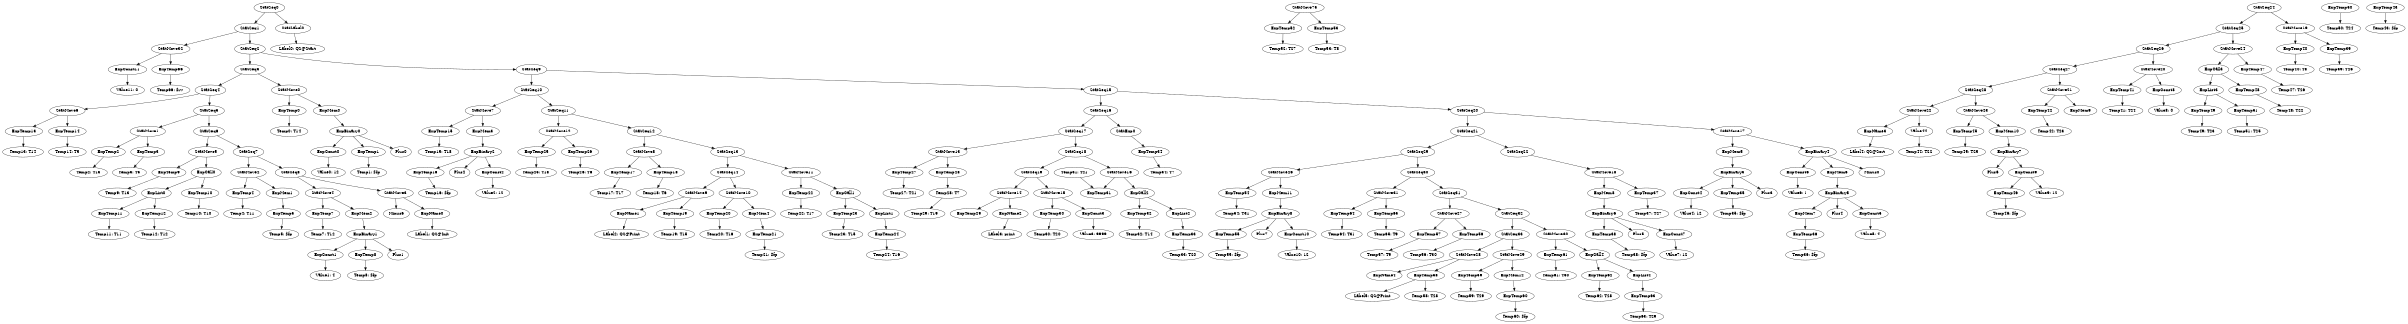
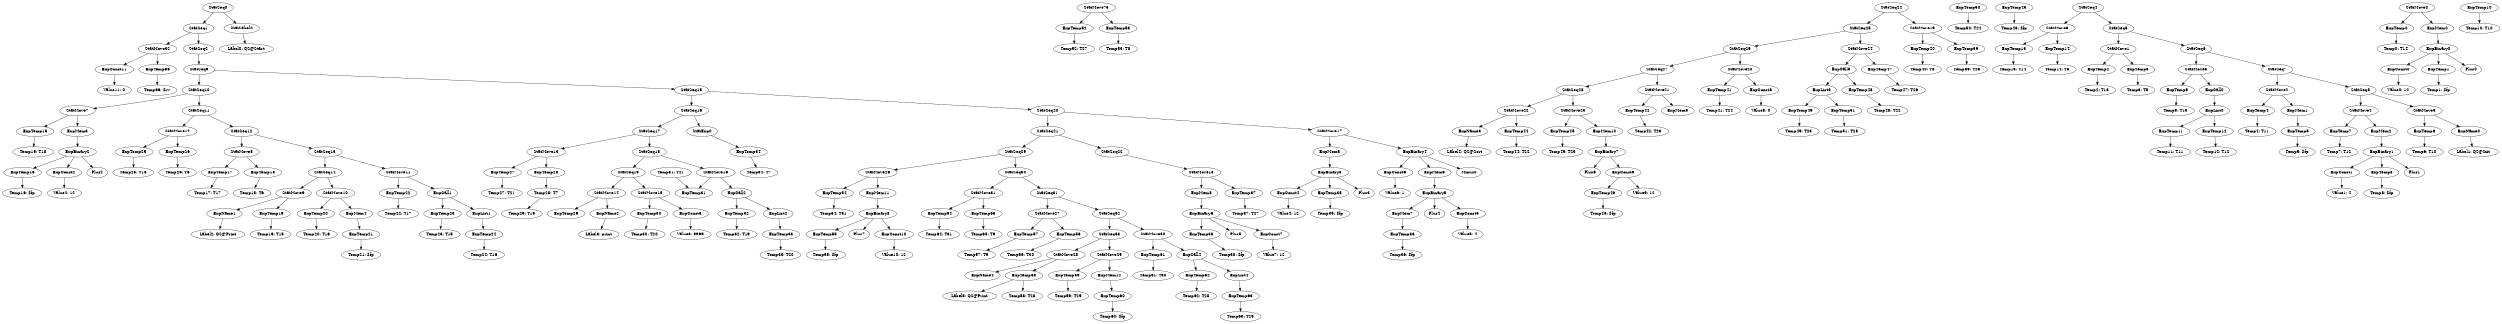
node "StatSeq3": removed
node "Value44": label "Value44" -> "ExpTemp44"
node "Temp6: T10": added
edge "ExpCall0" -> "ExpTemp10": removed
node "Minus6": label "Minus6" -> "ExpTemp6"
node "Temp32: T14": label "Temp32: T14" -> "Temp32: T19"
